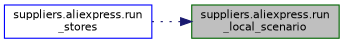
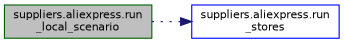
edge "suppliers.aliexpress.run _stores" -> "suppliers.aliexpress.run _local_scenario": reversed
